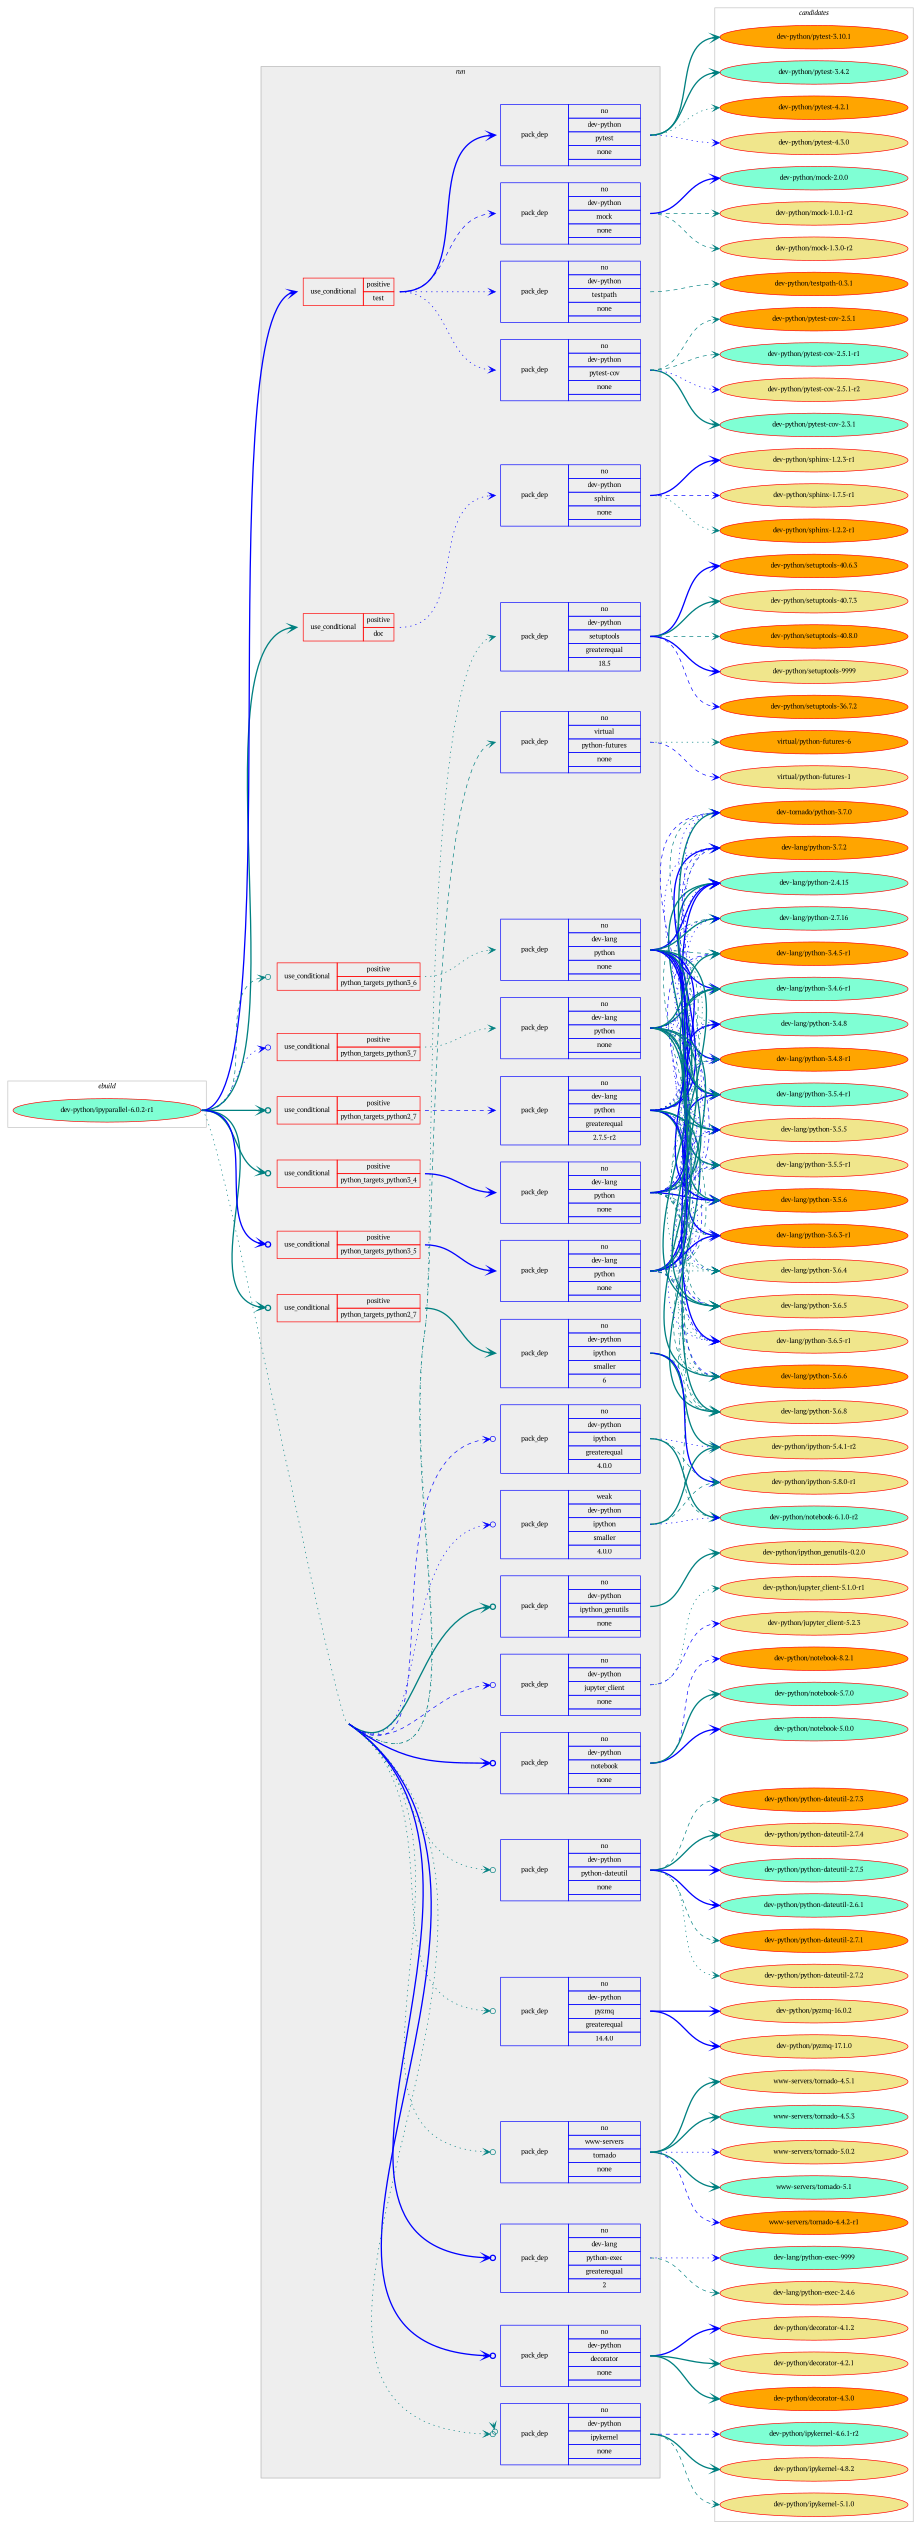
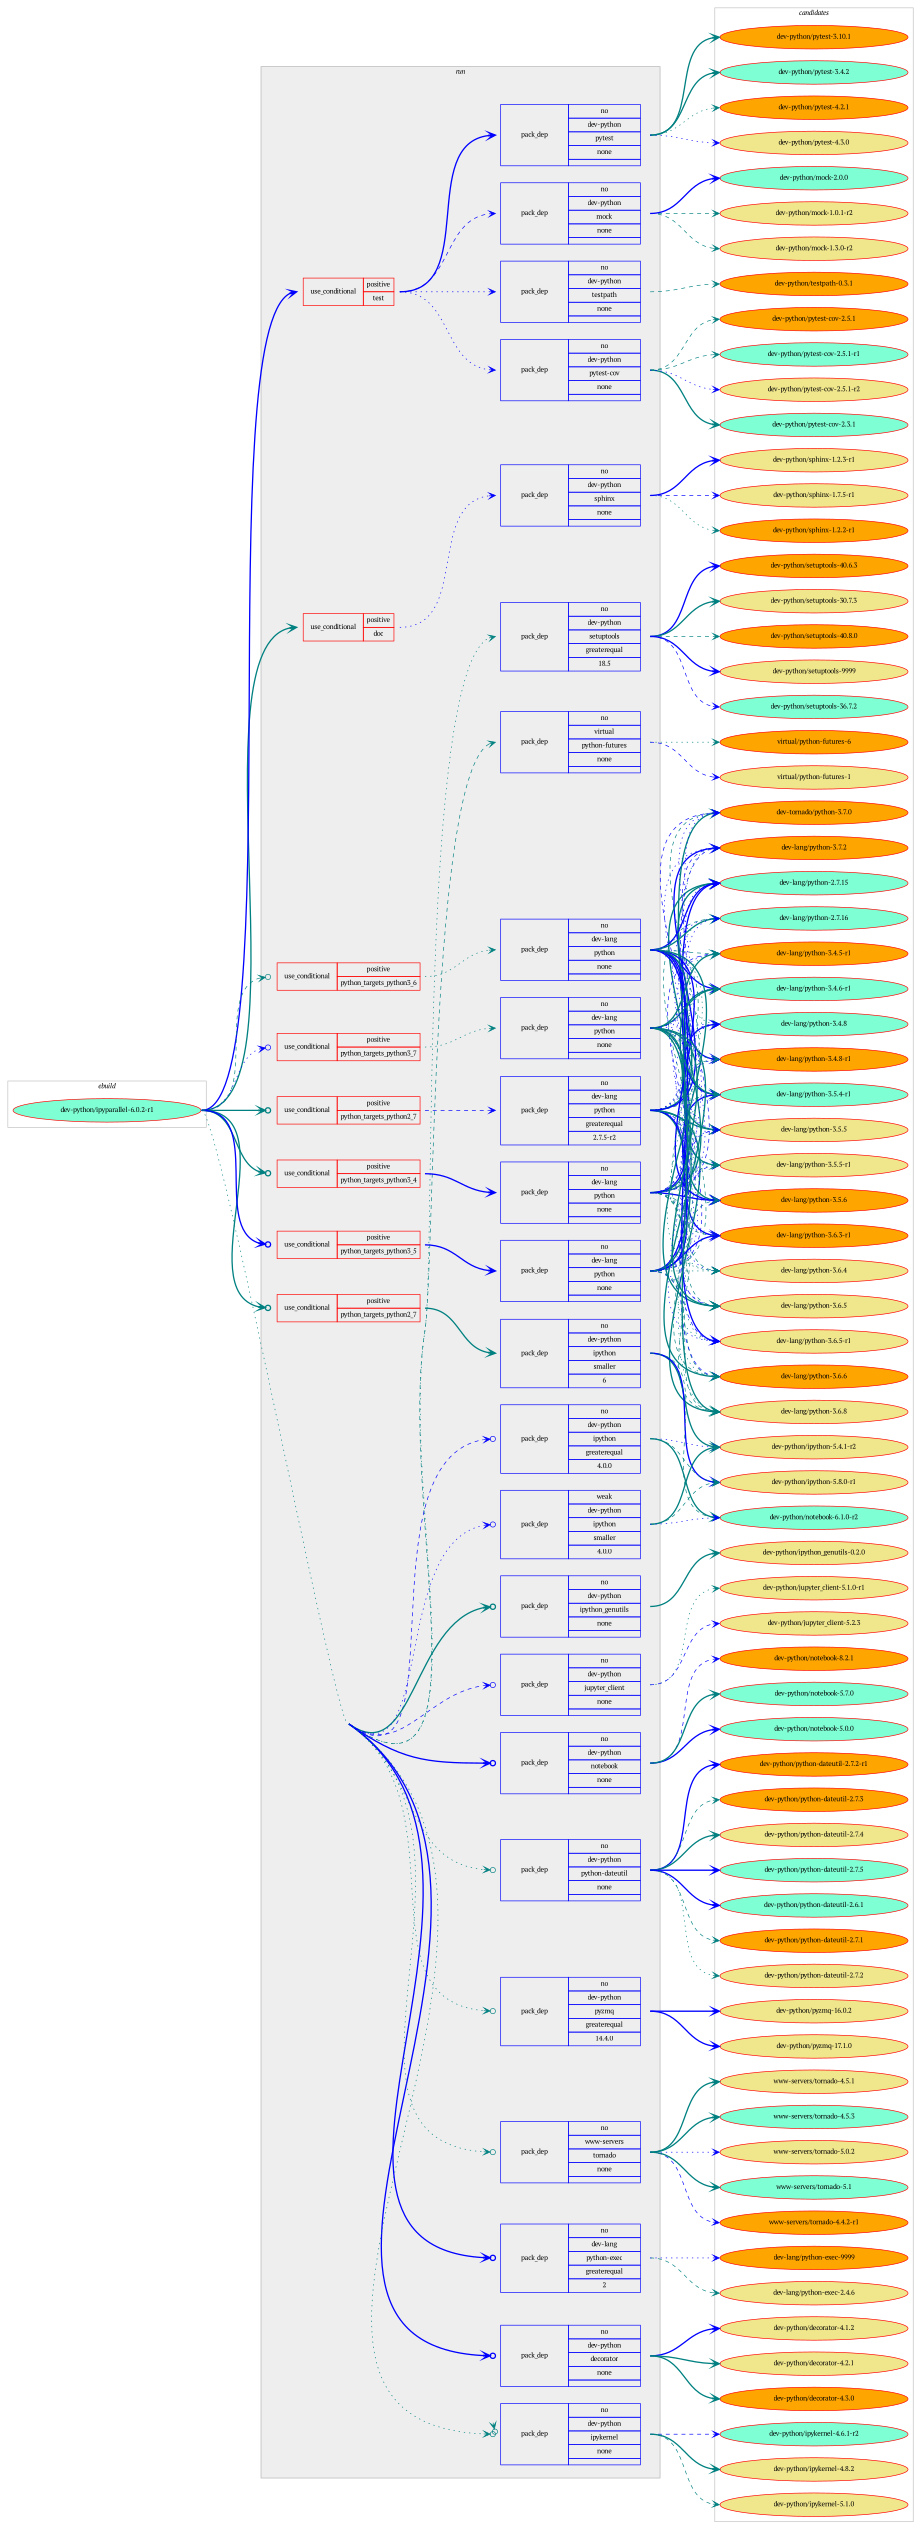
node "dev-python/setuptools-40.7.3": label "dev-python/setuptools-40.7.3" -> "dev-python/setuptools-30.7.3"
node "dev-python/setuptools-36.7.2": fillcolor orange -> aquamarine
node "dev-lang/python-2.4.15": label "dev-lang/python-2.4.15" -> "dev-lang/python-2.7.15"
node "dev-python/python-dateutil-2.7.2-r1": added
node "dev-lang/python-exec-9999": fillcolor aquamarine -> orange
